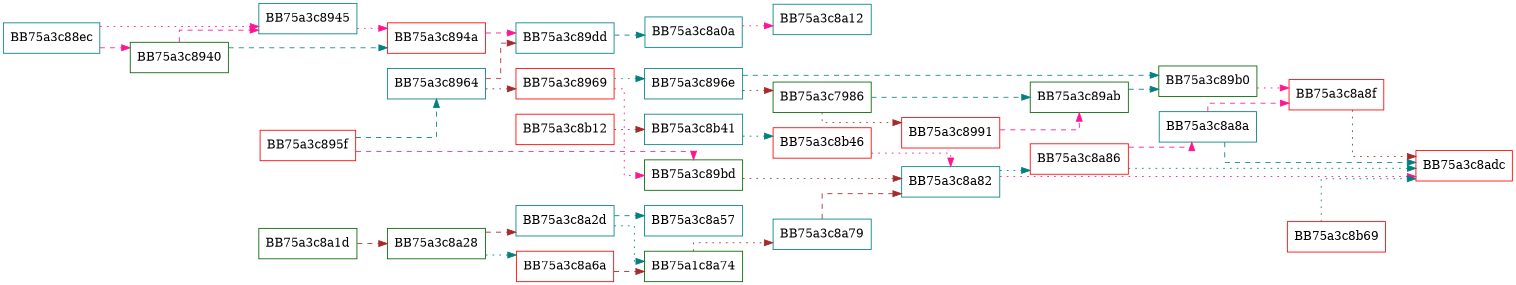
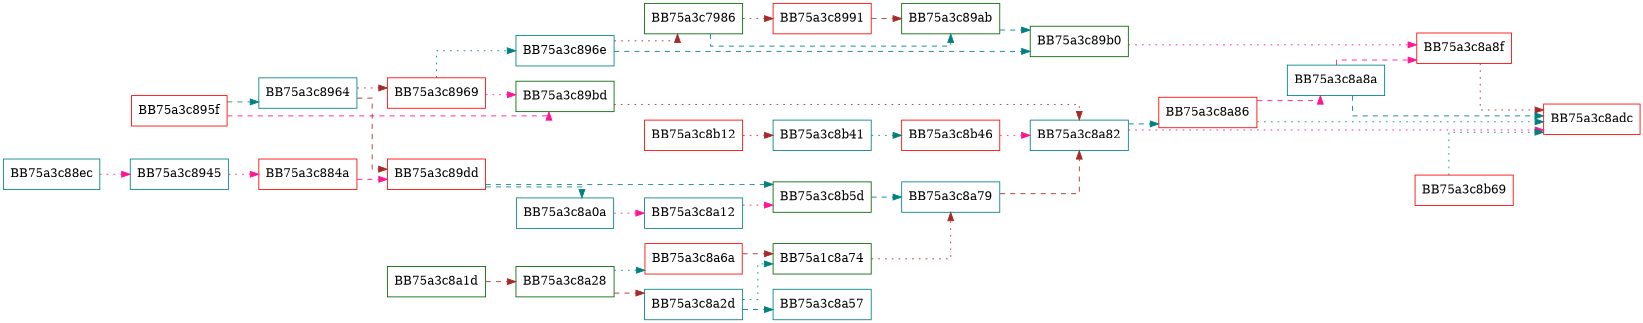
node "BB75a3c894a": label "BB75a3c894a" -> "BB75a3c884a"
node "BB75a3c89dd": color teal -> red
node "BB75a3c8940": removed
edge "BB75a3c8991" -> "BB75a3c89ab": color deeppink -> brown
edge "BB75a3c8a82" -> "BB75a3c8a86": style dotted -> dashed
node "BB75a3c8b5d": added
